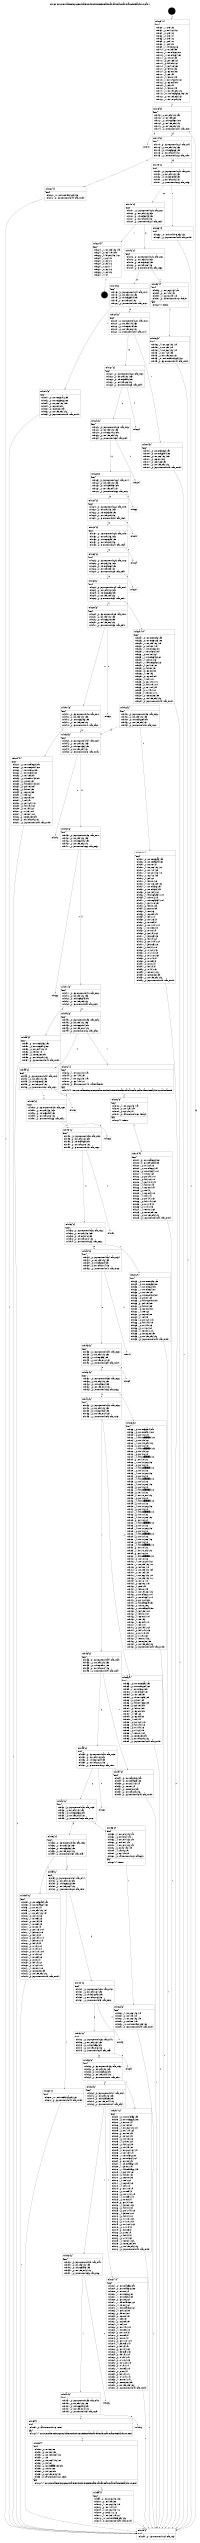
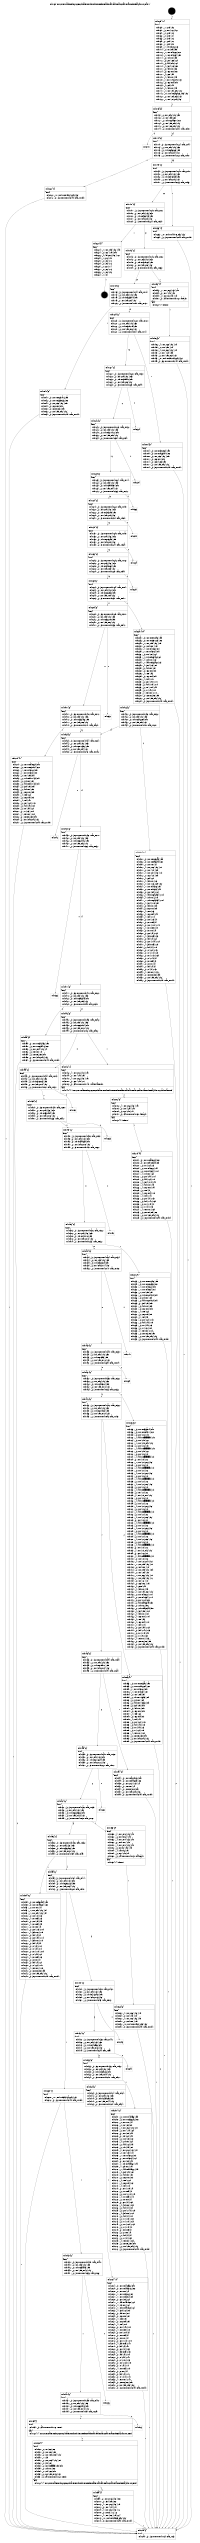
edge "0x4027ad [5]" -> "0x40175f [32]": removed, label "23"
edge "0x401b53 [28]" -> "0x401b6f [28]": removed, label "2"
edge "0x401b6f [28]" -> "0x401b8b [28]": now "0x40260e [15]" -> "0x401b8b [28]"
